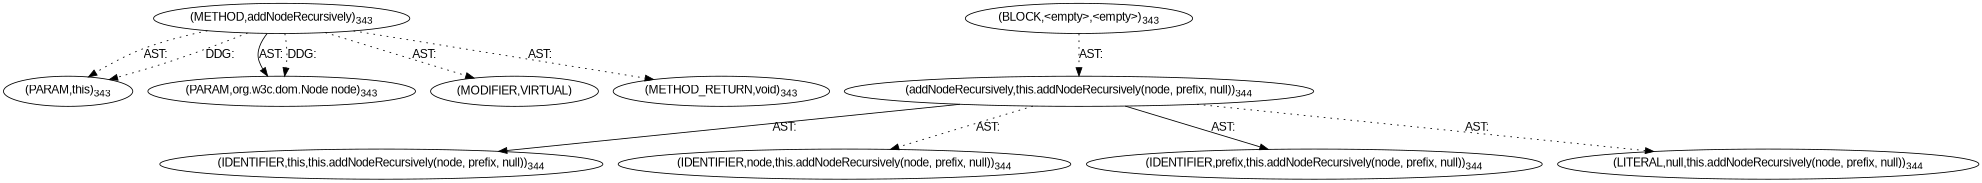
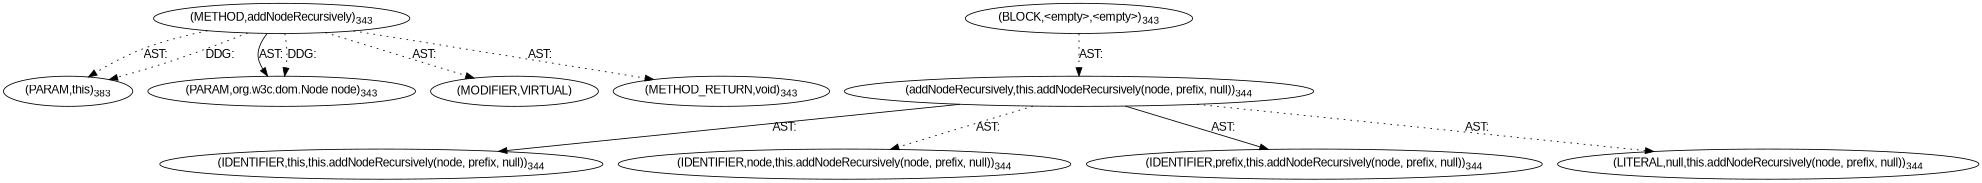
node "(PARAM,this)": text "343" -> "383"
